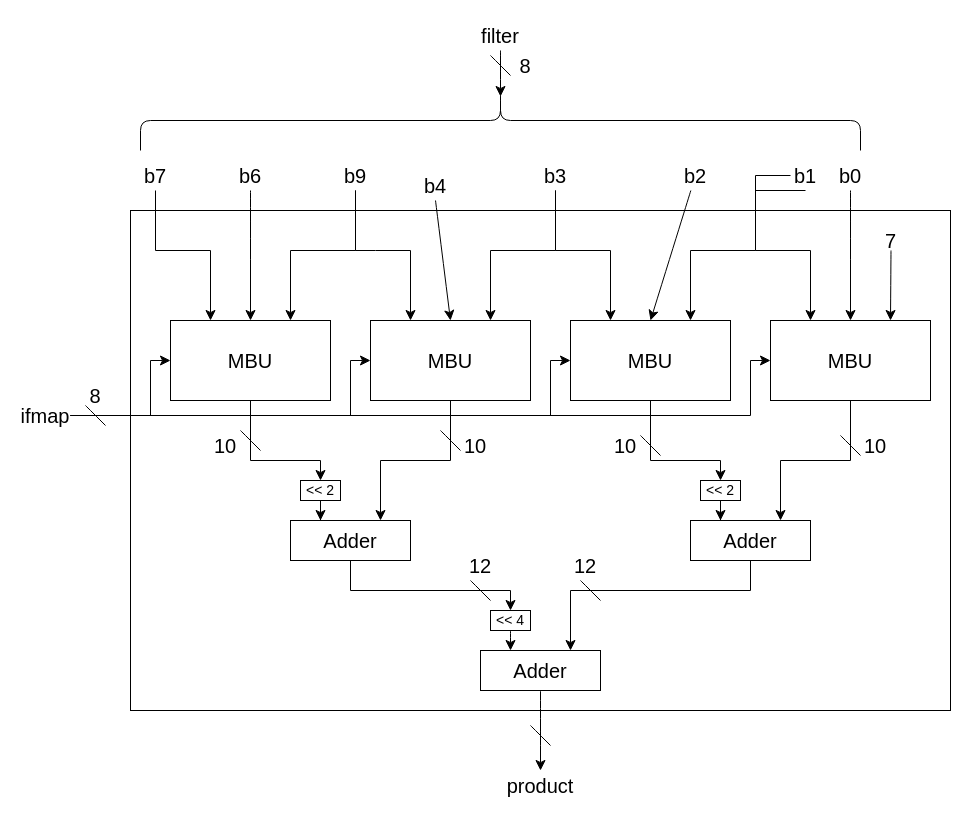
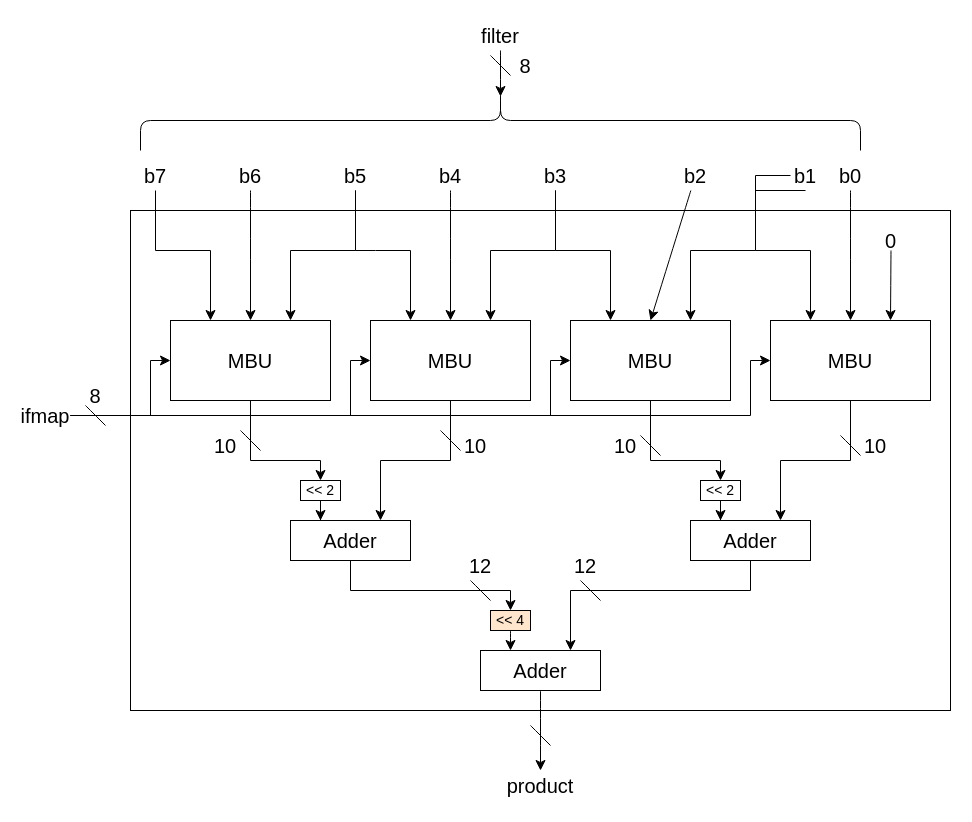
node "b9": label "b9" -> "b5"
node "b4": moved (436, 186) -> (451, 176)
node "7": label "7" -> "0"
node "<< 4": fillcolor #ffffff -> #ffe6cc
